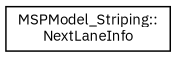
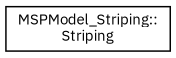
node "MSPModel_Striping:: NextLaneInfo": label "MSPModel_Striping:: NextLaneInfo" -> "MSPModel_Striping:: Striping"
